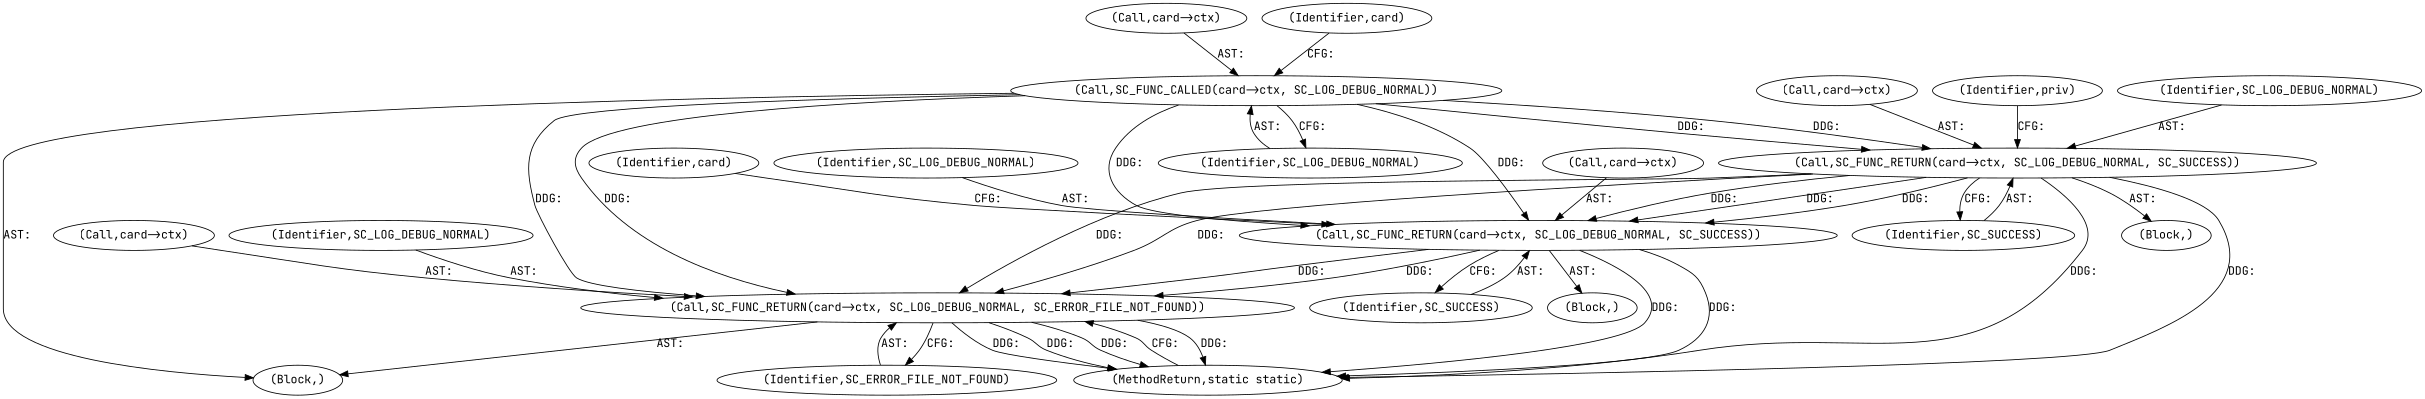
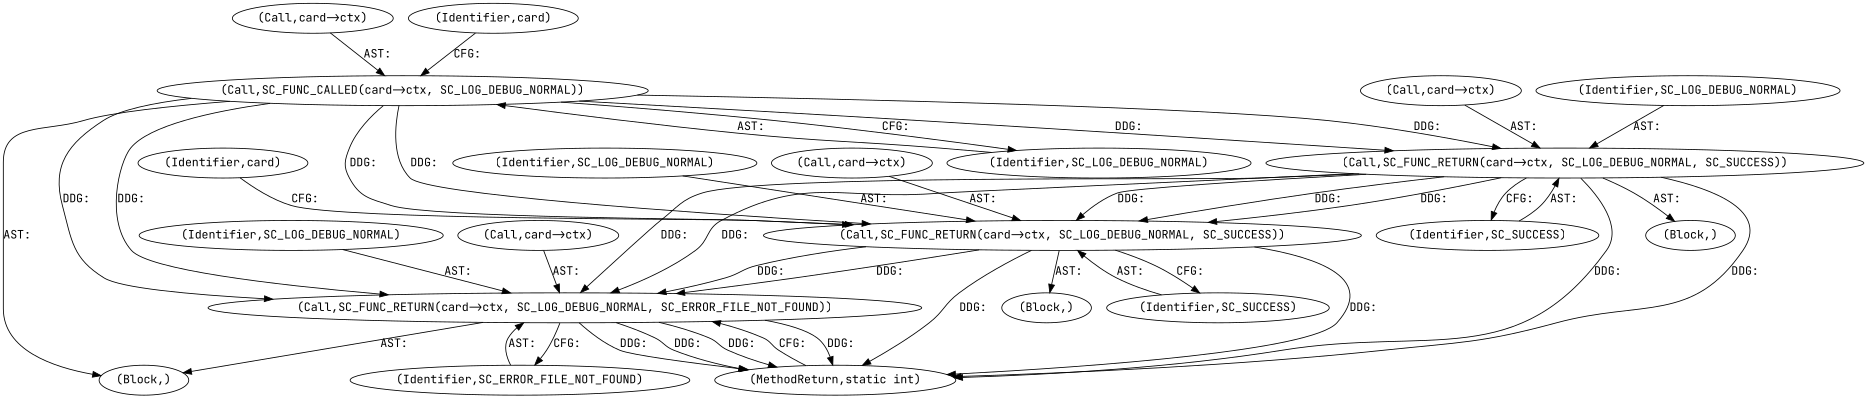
node "(Identifier,priv)": removed
node "(MethodReturn,static static)": label "(MethodReturn,static static)" -> "(MethodReturn,static int)"
